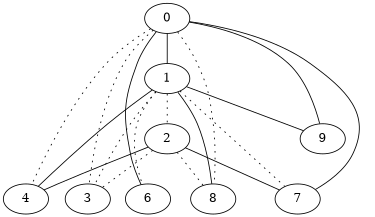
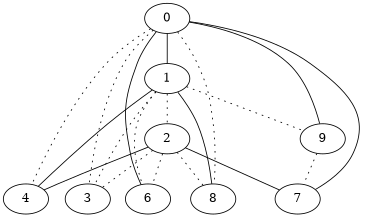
edge "1" -- "9": style solid -> dotted
edge "1" -- "7": now "9" -- "7"
edge "2" -- "6": added
